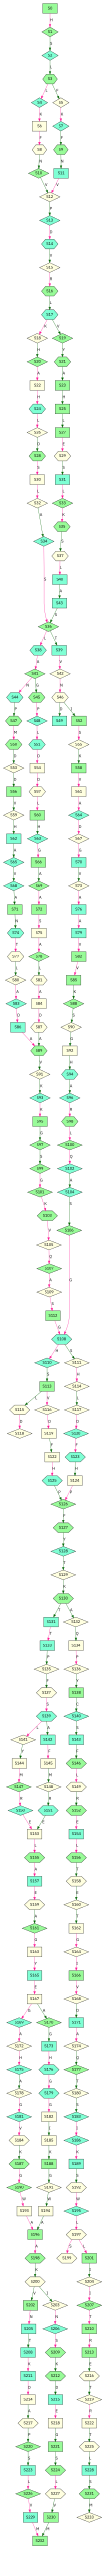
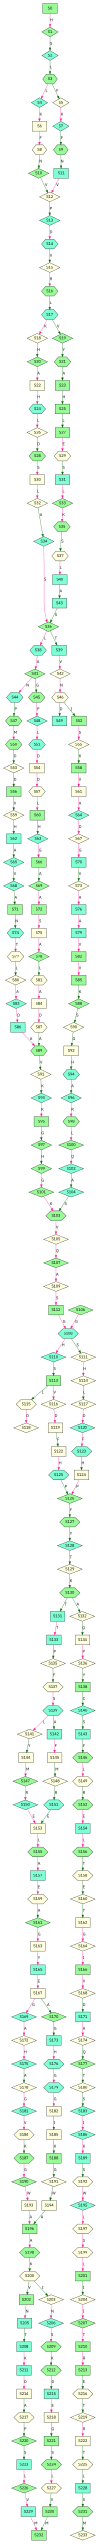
edge "S97" -> "S99": label "S" -> "H"
edge "S104" -> "S106": now "S104" -> "S103"
edge "S197" -> "S201": now "S199" -> "S201"
